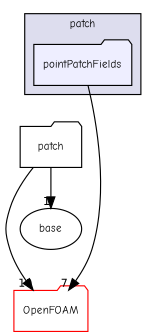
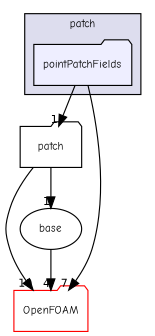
edge "pointPatchFields" -> "patch": added
edge "base" -> "OpenFOAM": added
